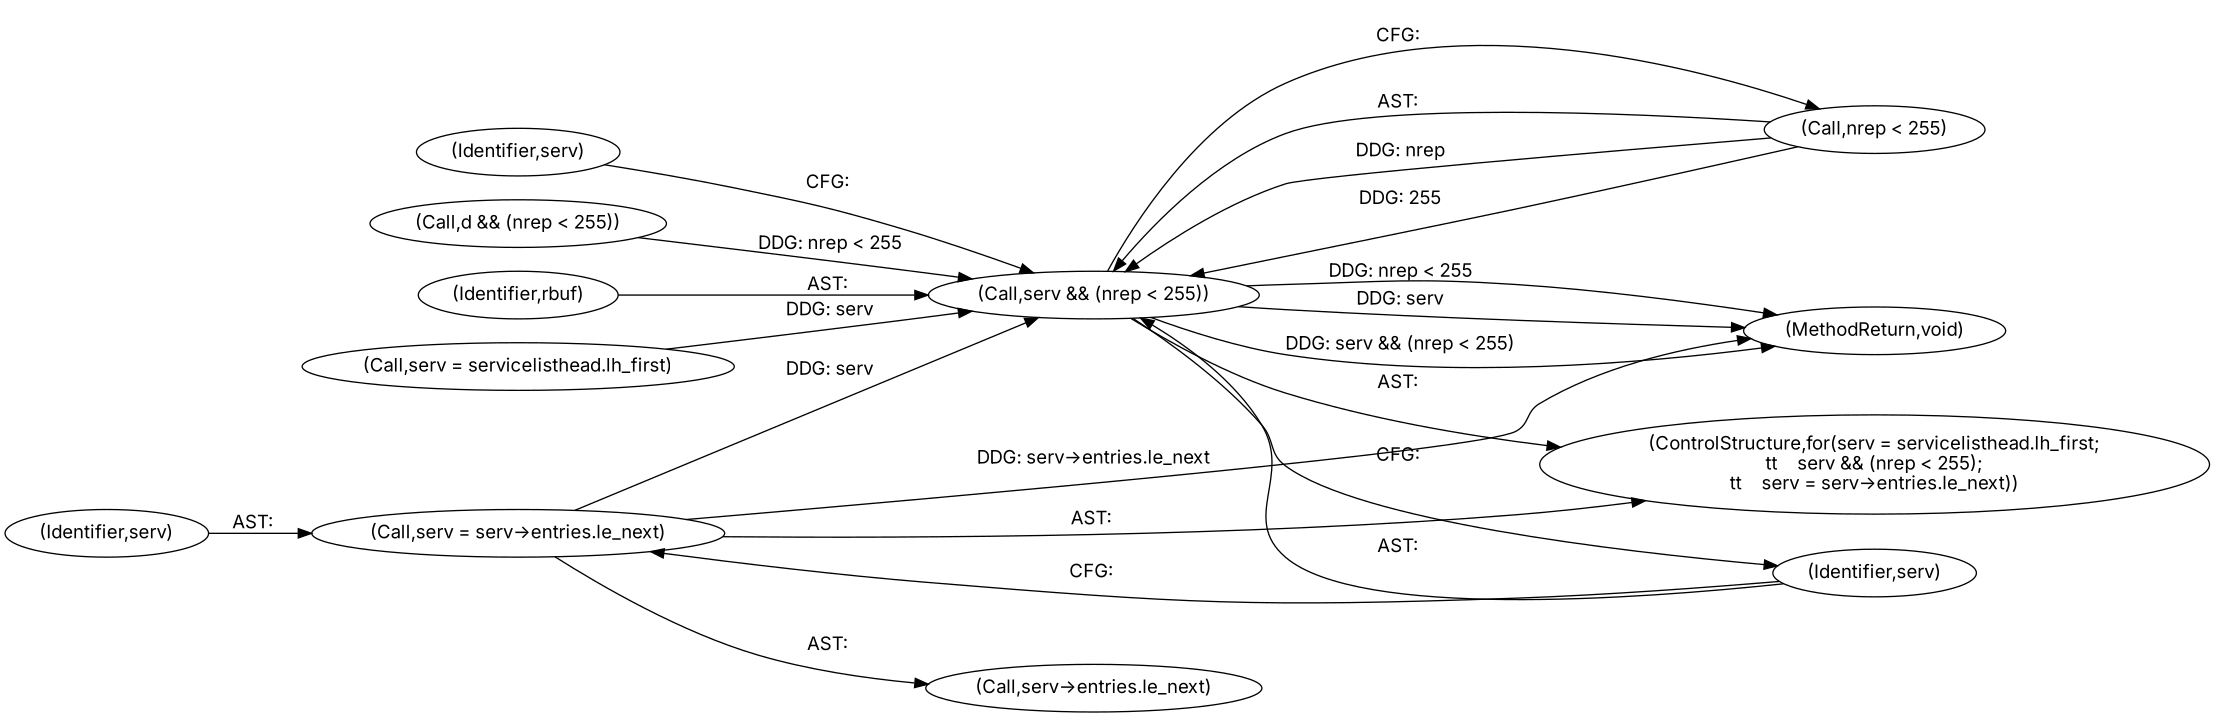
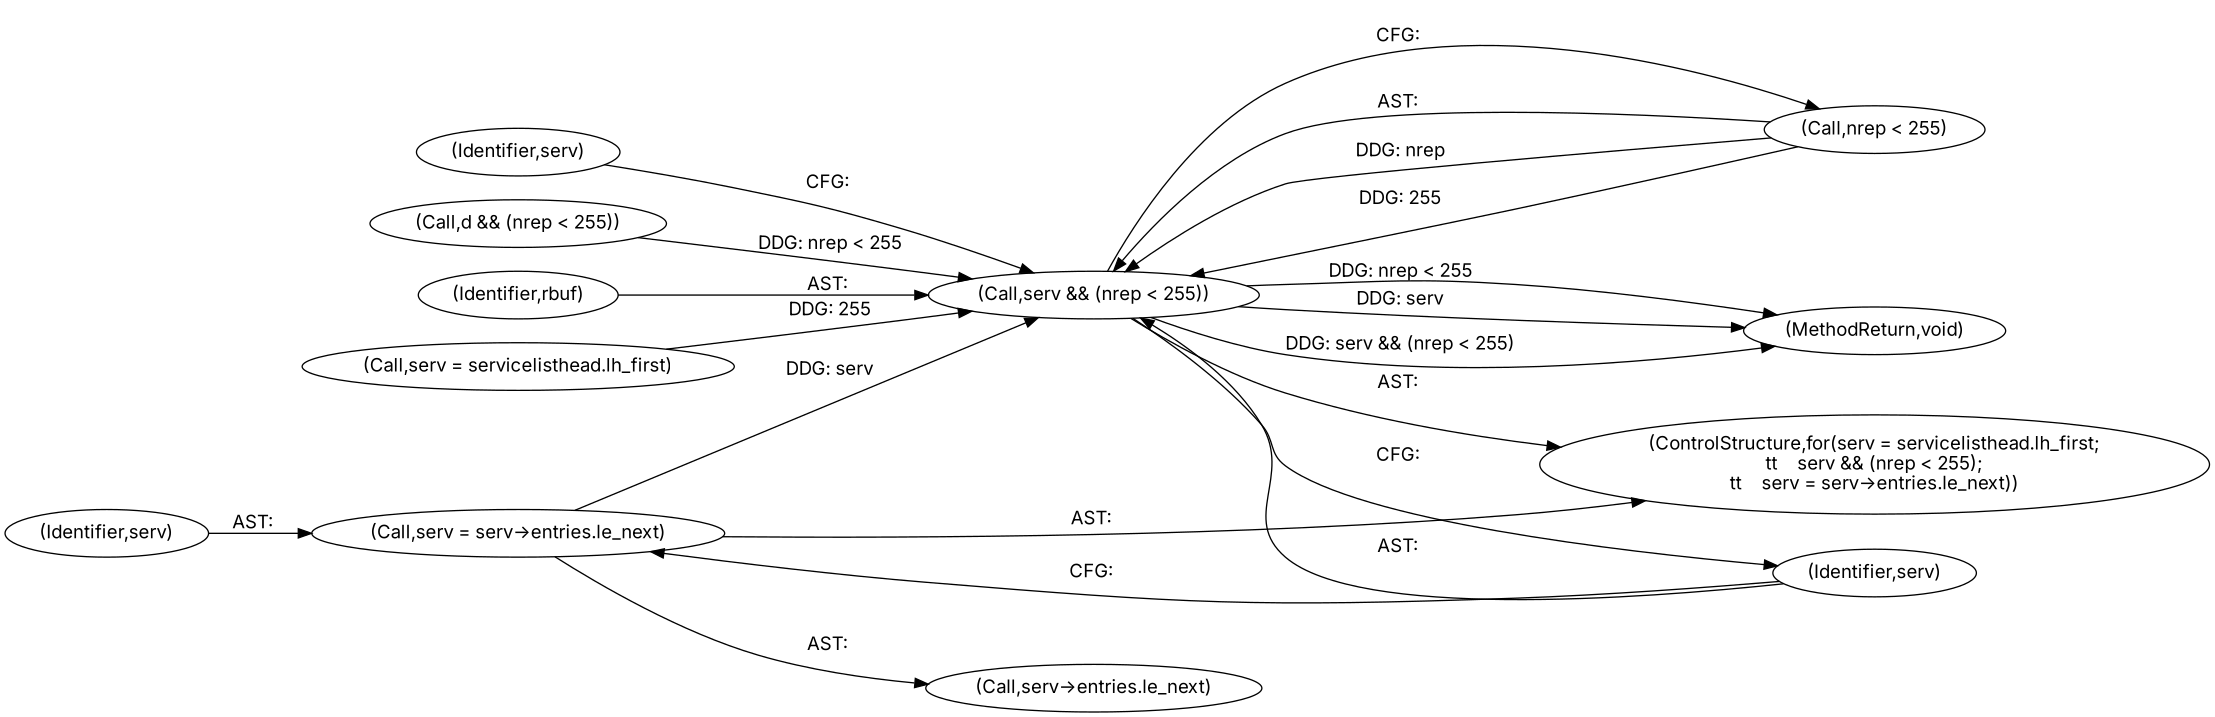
edge "(Call,serv = servicelisthead.lh_first)" -> "(Call,serv && (nrep < 255))": label "DDG: serv" -> "DDG: 255"
edge "(Call,serv = serv->entries.le_next)" -> "(MethodReturn,void)": removed, label "DDG: serv->entries.le_next"
